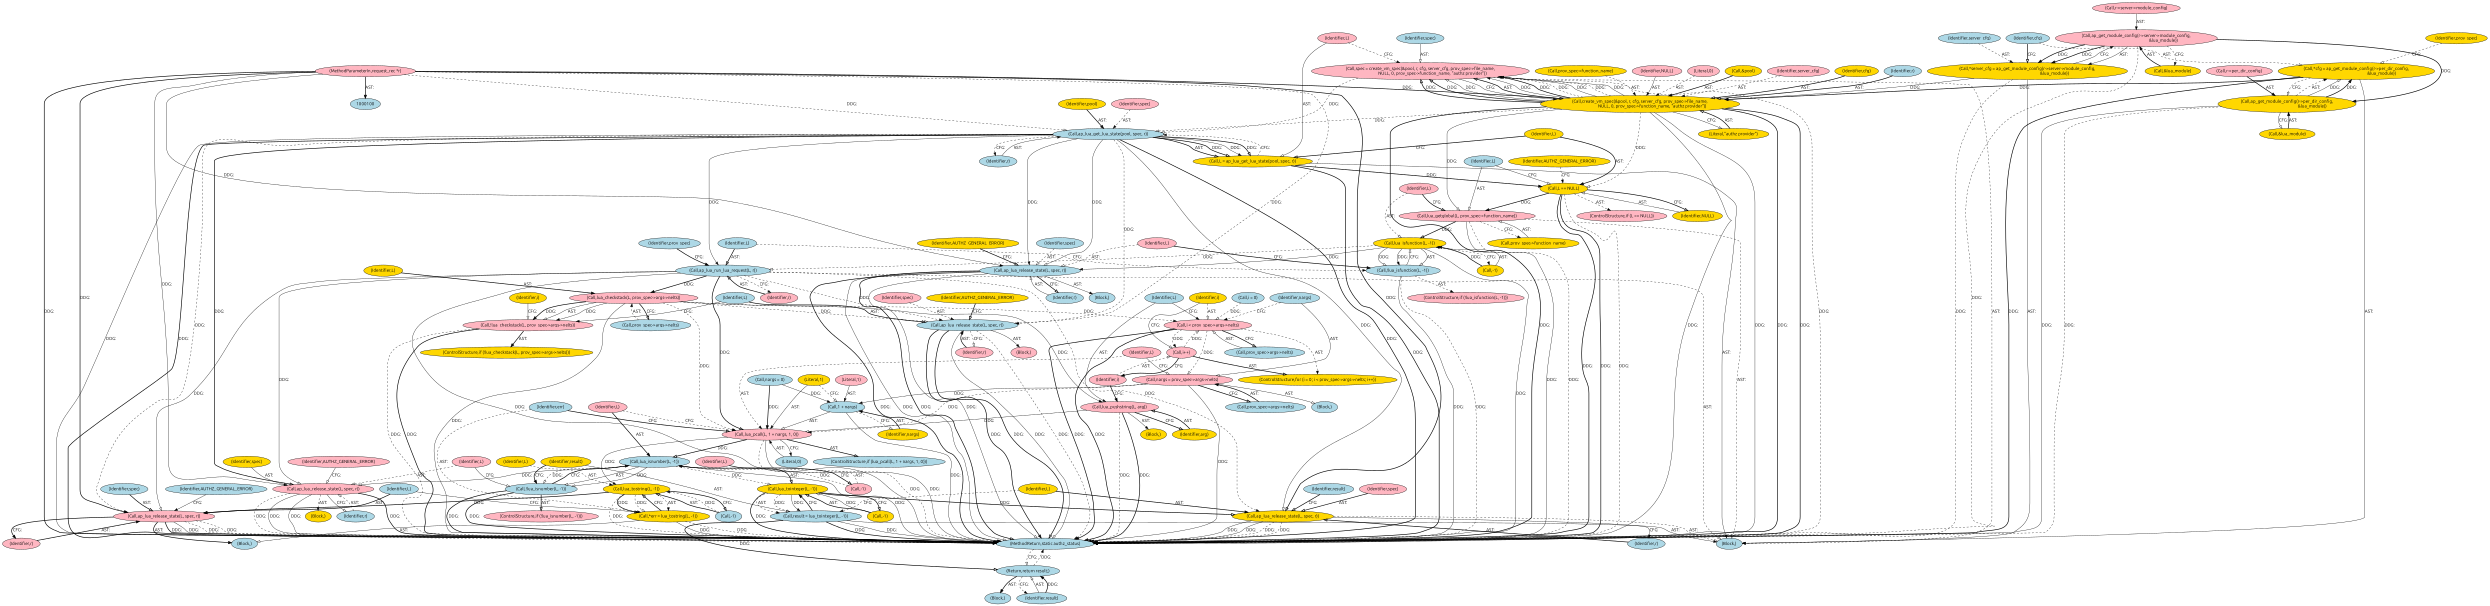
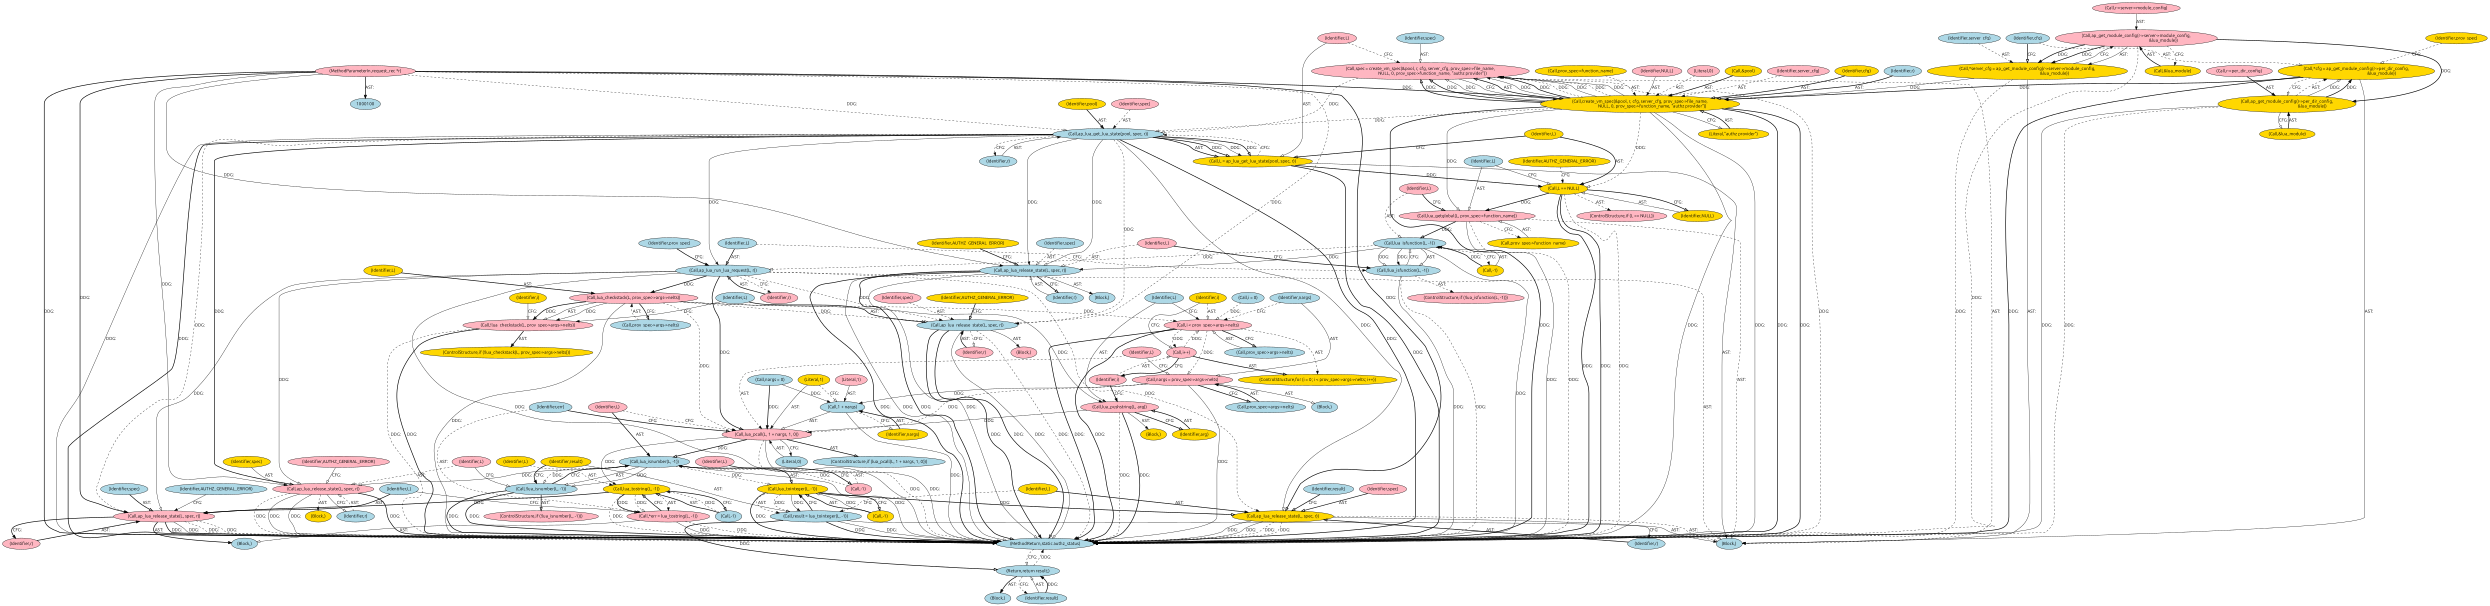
node "(Call,lua_isfunction(L, -1))": fillcolor gold -> lightblue
node "(Call,*err = lua_tostring(L, -1))": fillcolor gold -> lightpink
